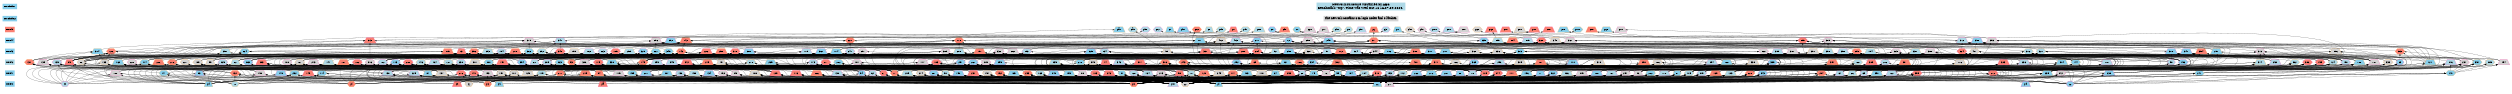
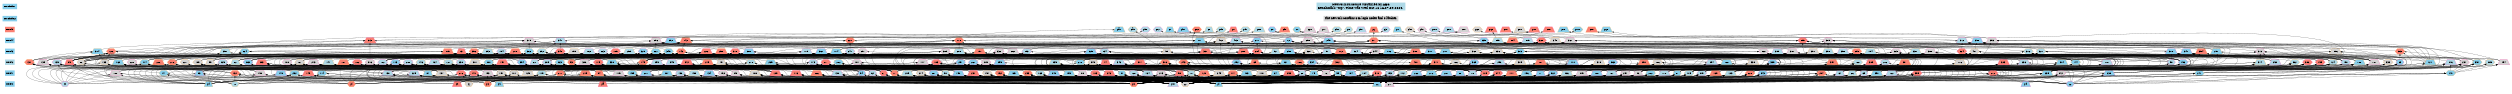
node "pz0": removed
node "280": fillcolor salmon -> lightblue
node "363": added
